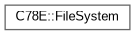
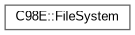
node "C78E::FileSystem": label "C78E::FileSystem" -> "C98E::FileSystem"
